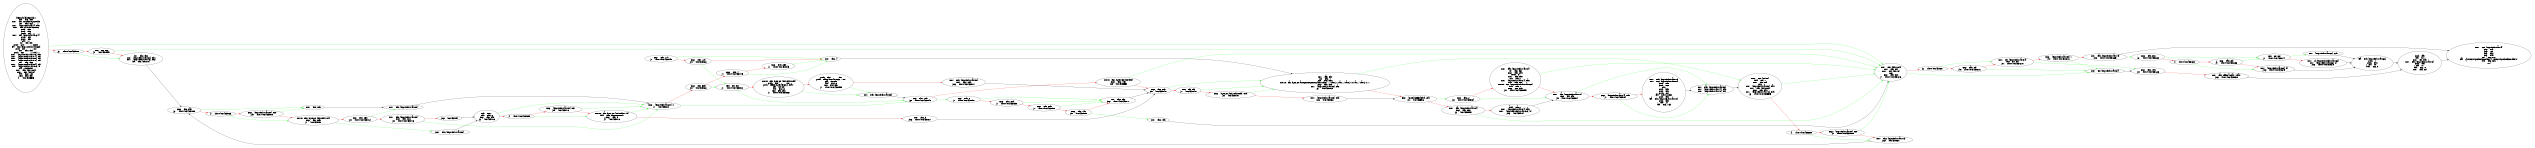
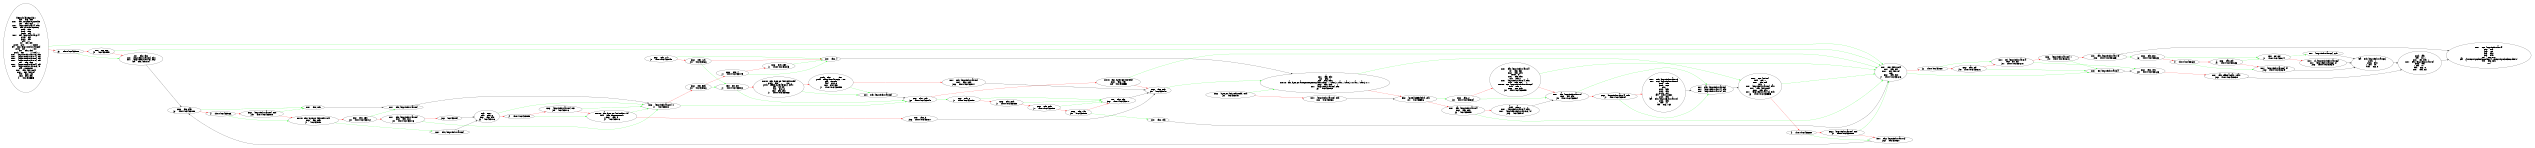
node "test    edi, edi jz      loc_433A4A": removed
